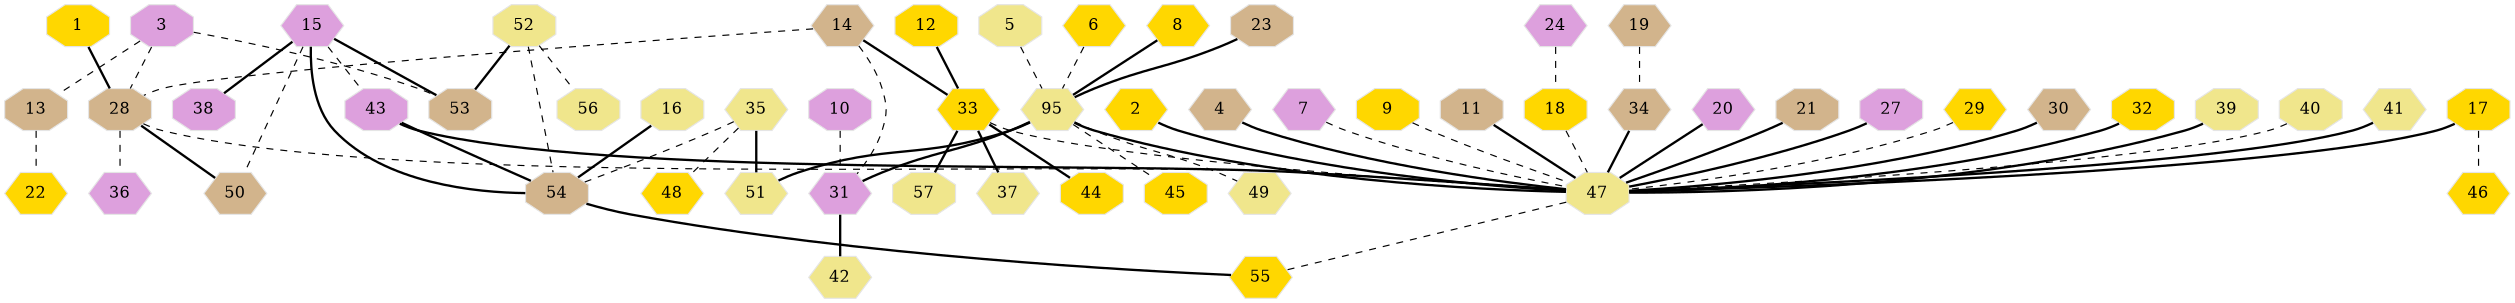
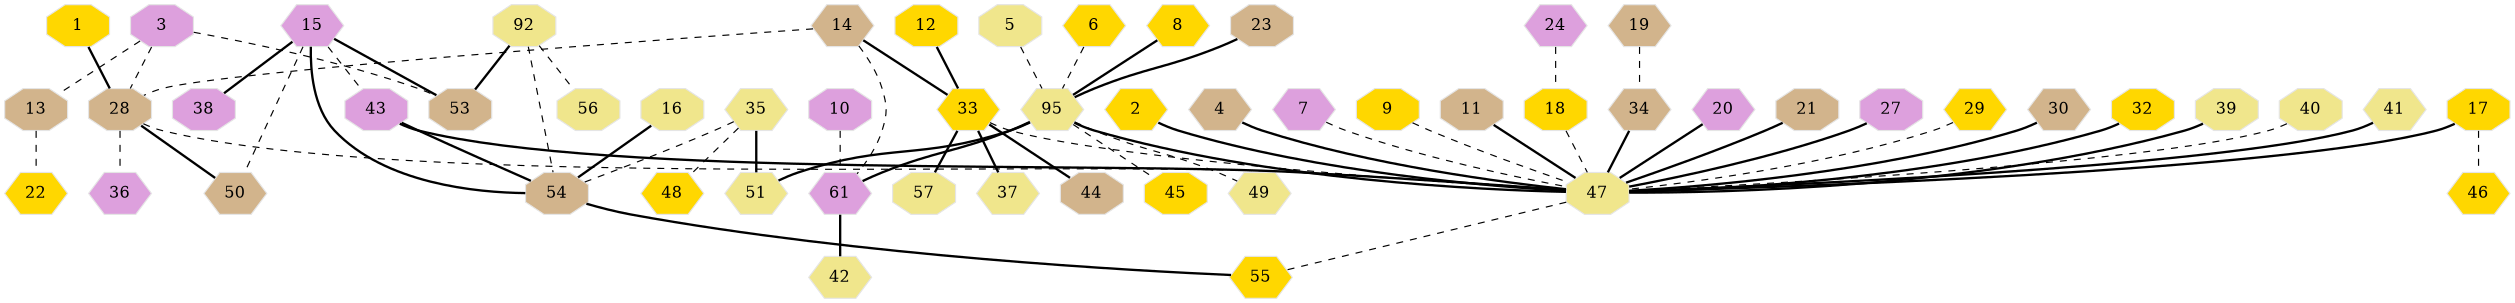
node "52": label "52" -> "92"
node "31": label "31" -> "61"
node "44": fillcolor gold -> tan
